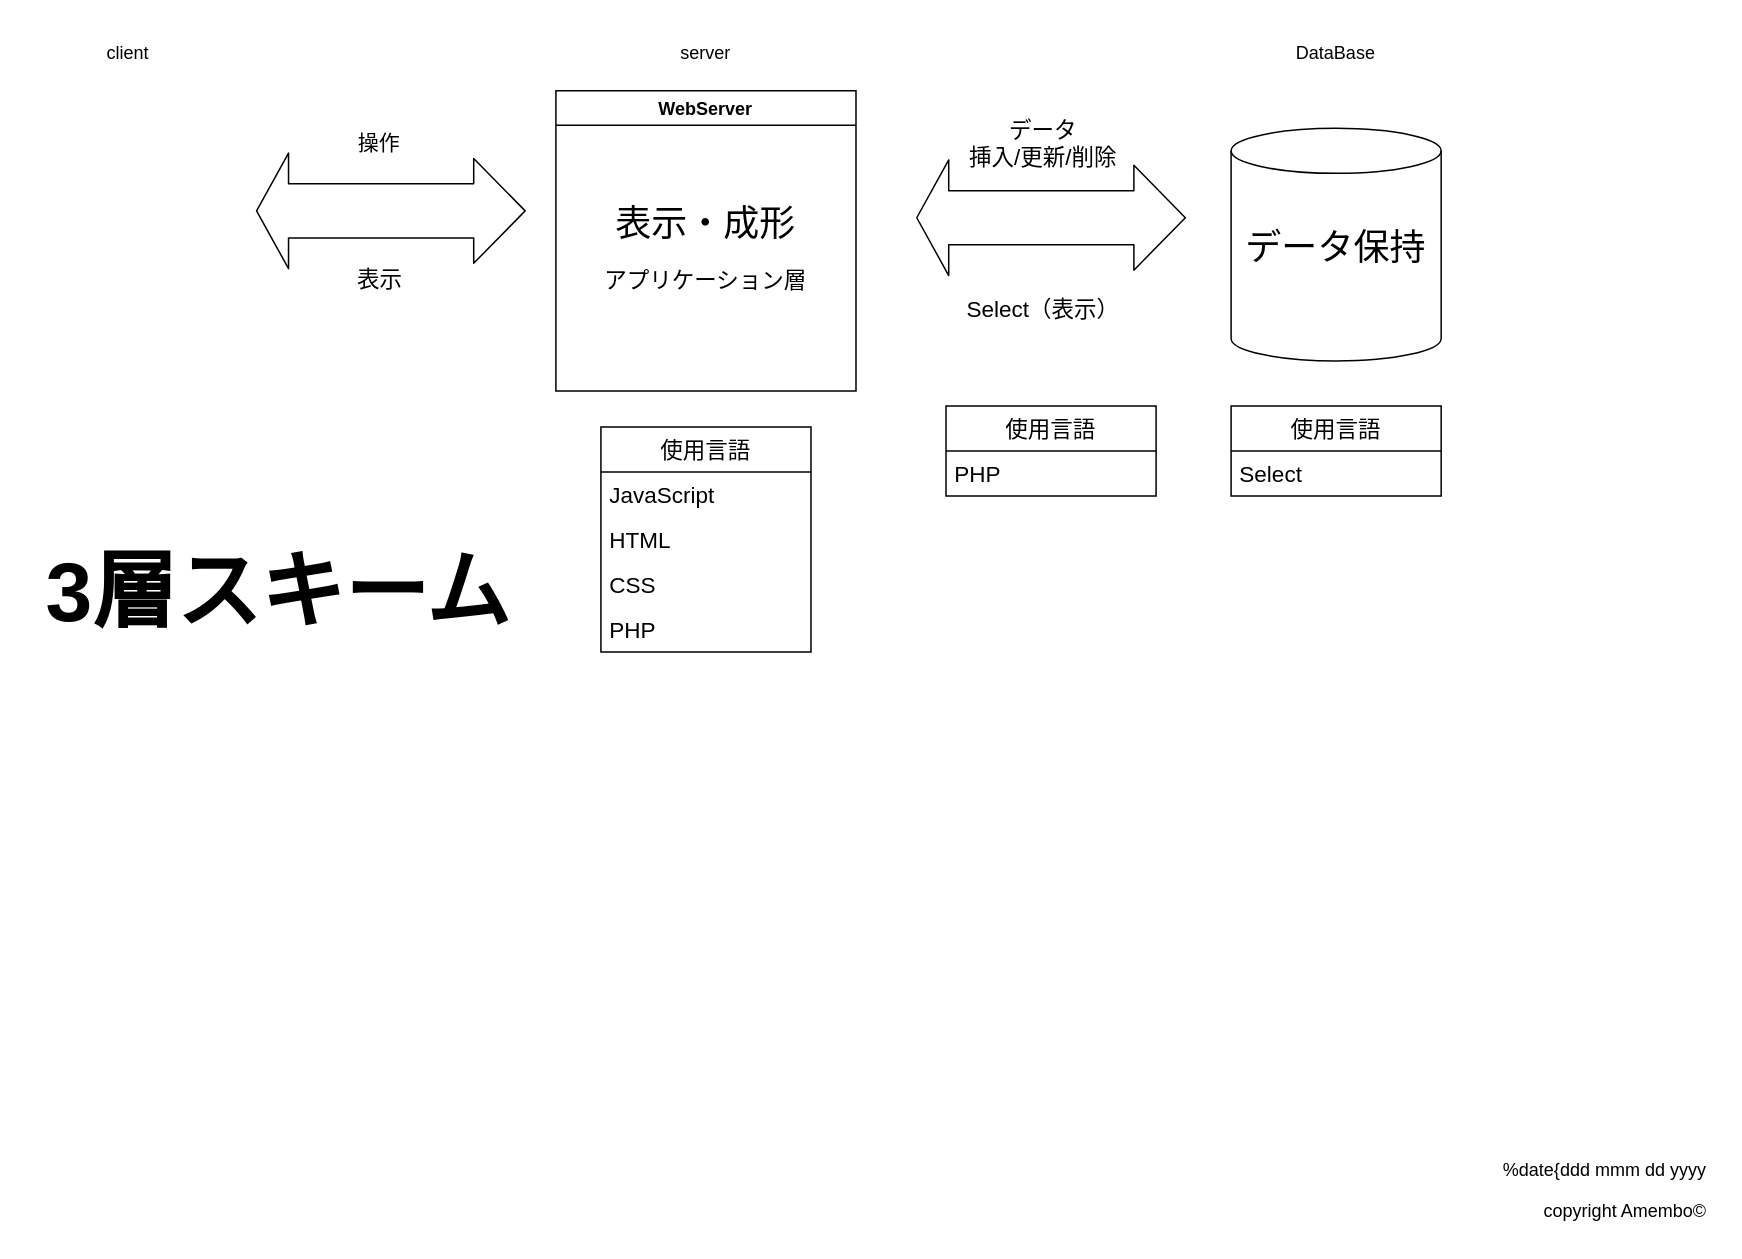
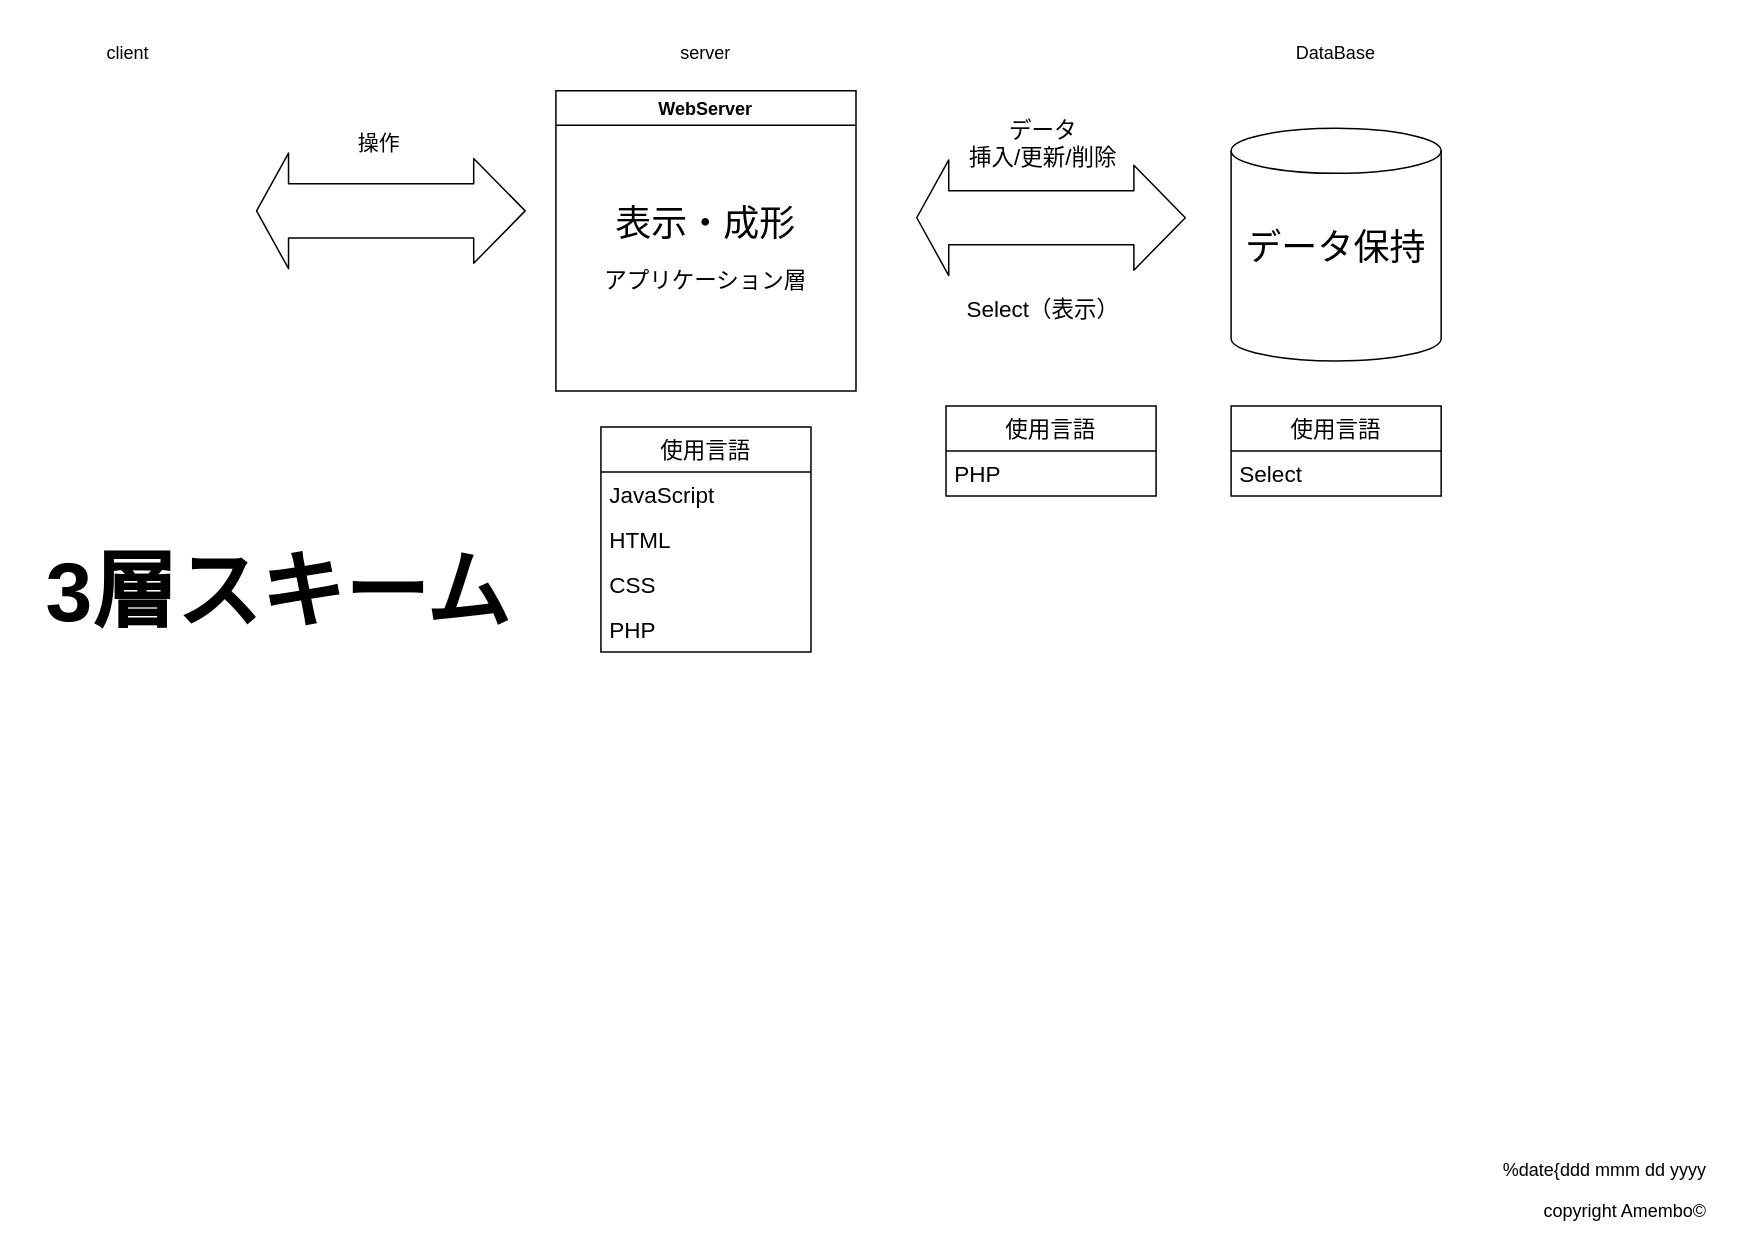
node "表示": removed
